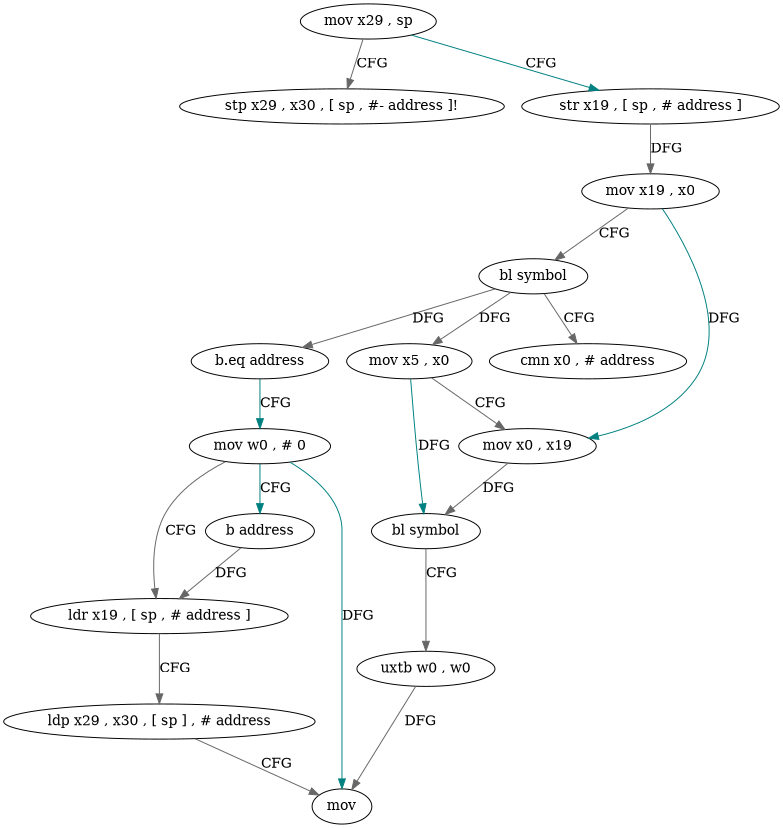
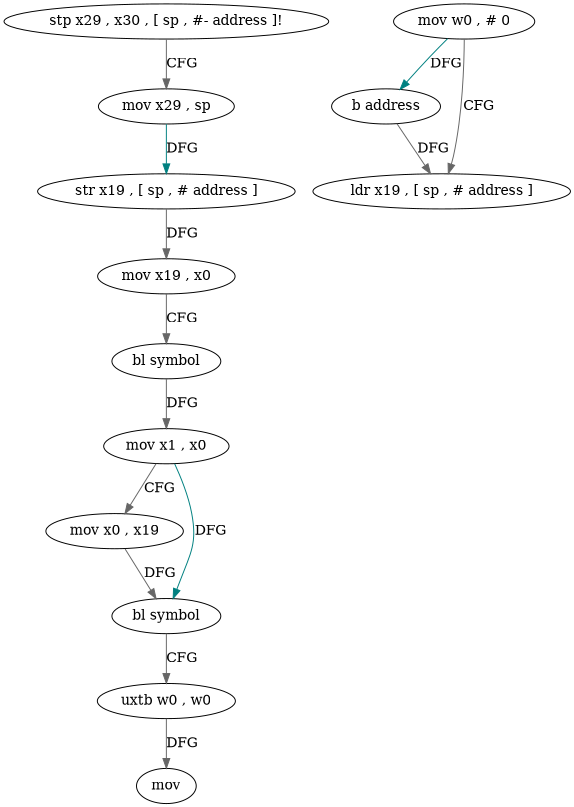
edge "mov x29 , sp" -> "stp x29 , x30 , [ sp , #- address ]!": reversed
edge "mov x29 , sp" -> "str x19 , [ sp , # address ]": label "CFG" -> "DFG"
edge "mov x19 , x0" -> "mov x0 , x19": removed, label "DFG"
node "b.eq address": removed
node "mov x5 , x0": label "mov x5 , x0" -> "mov x1 , x0"
node "cmn x0 , # address": removed
edge "mov w0 , # 0" -> "b address": label "CFG" -> "DFG"
edge "mov w0 , # 0" -> "mov": removed, label "DFG"
node "ldp x29 , x30 , [ sp ] , # address": removed
